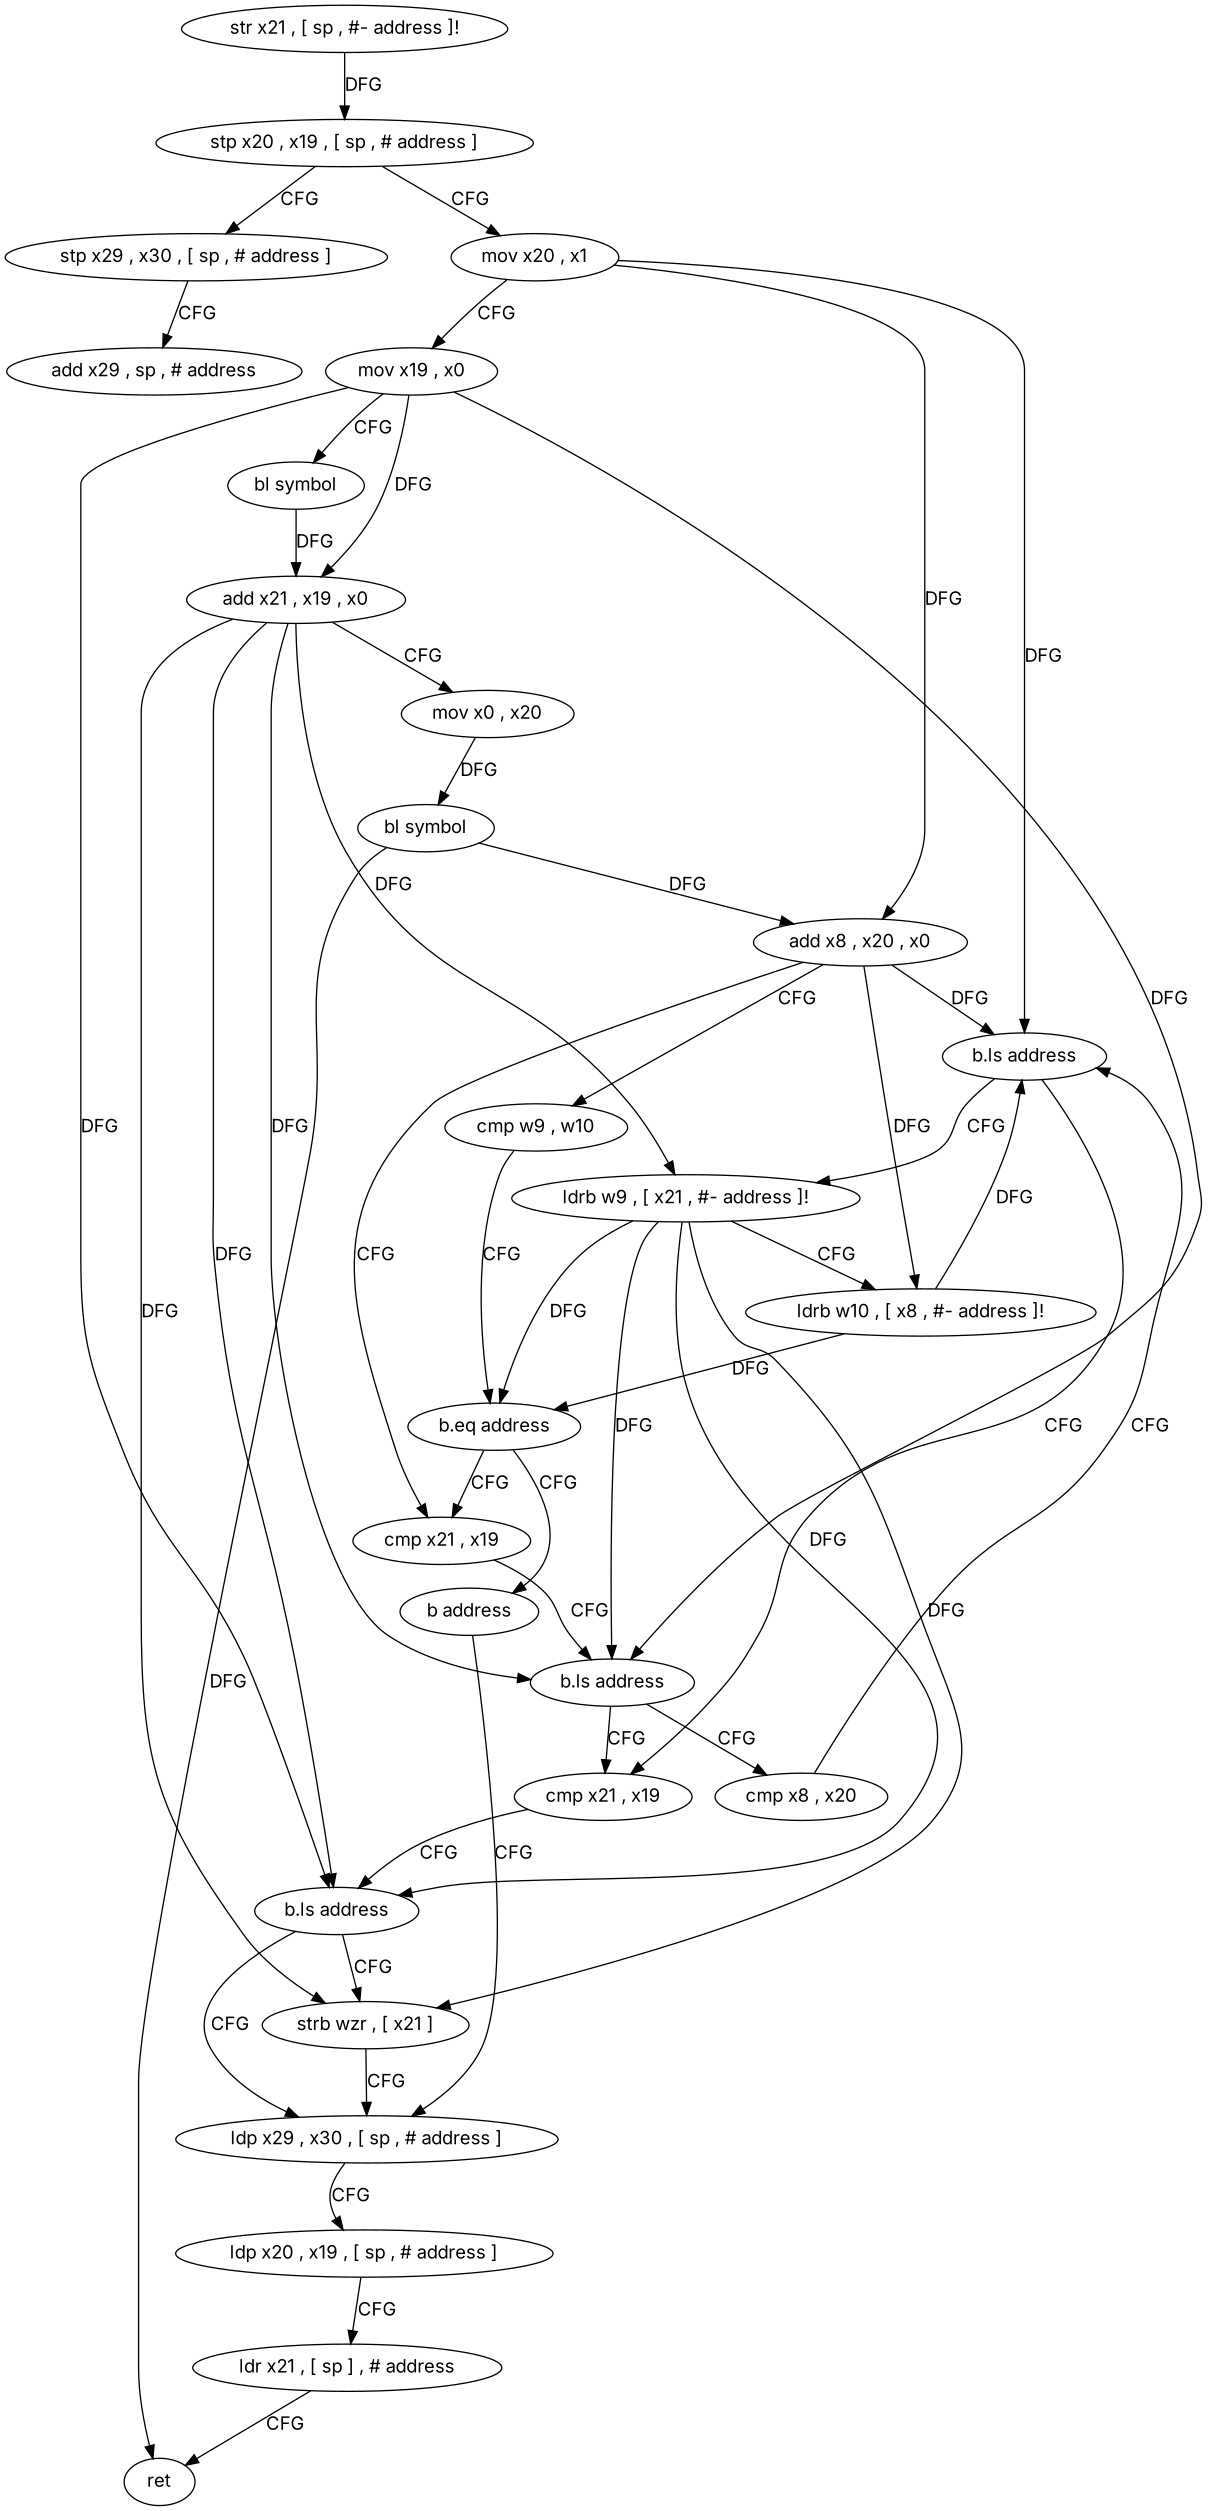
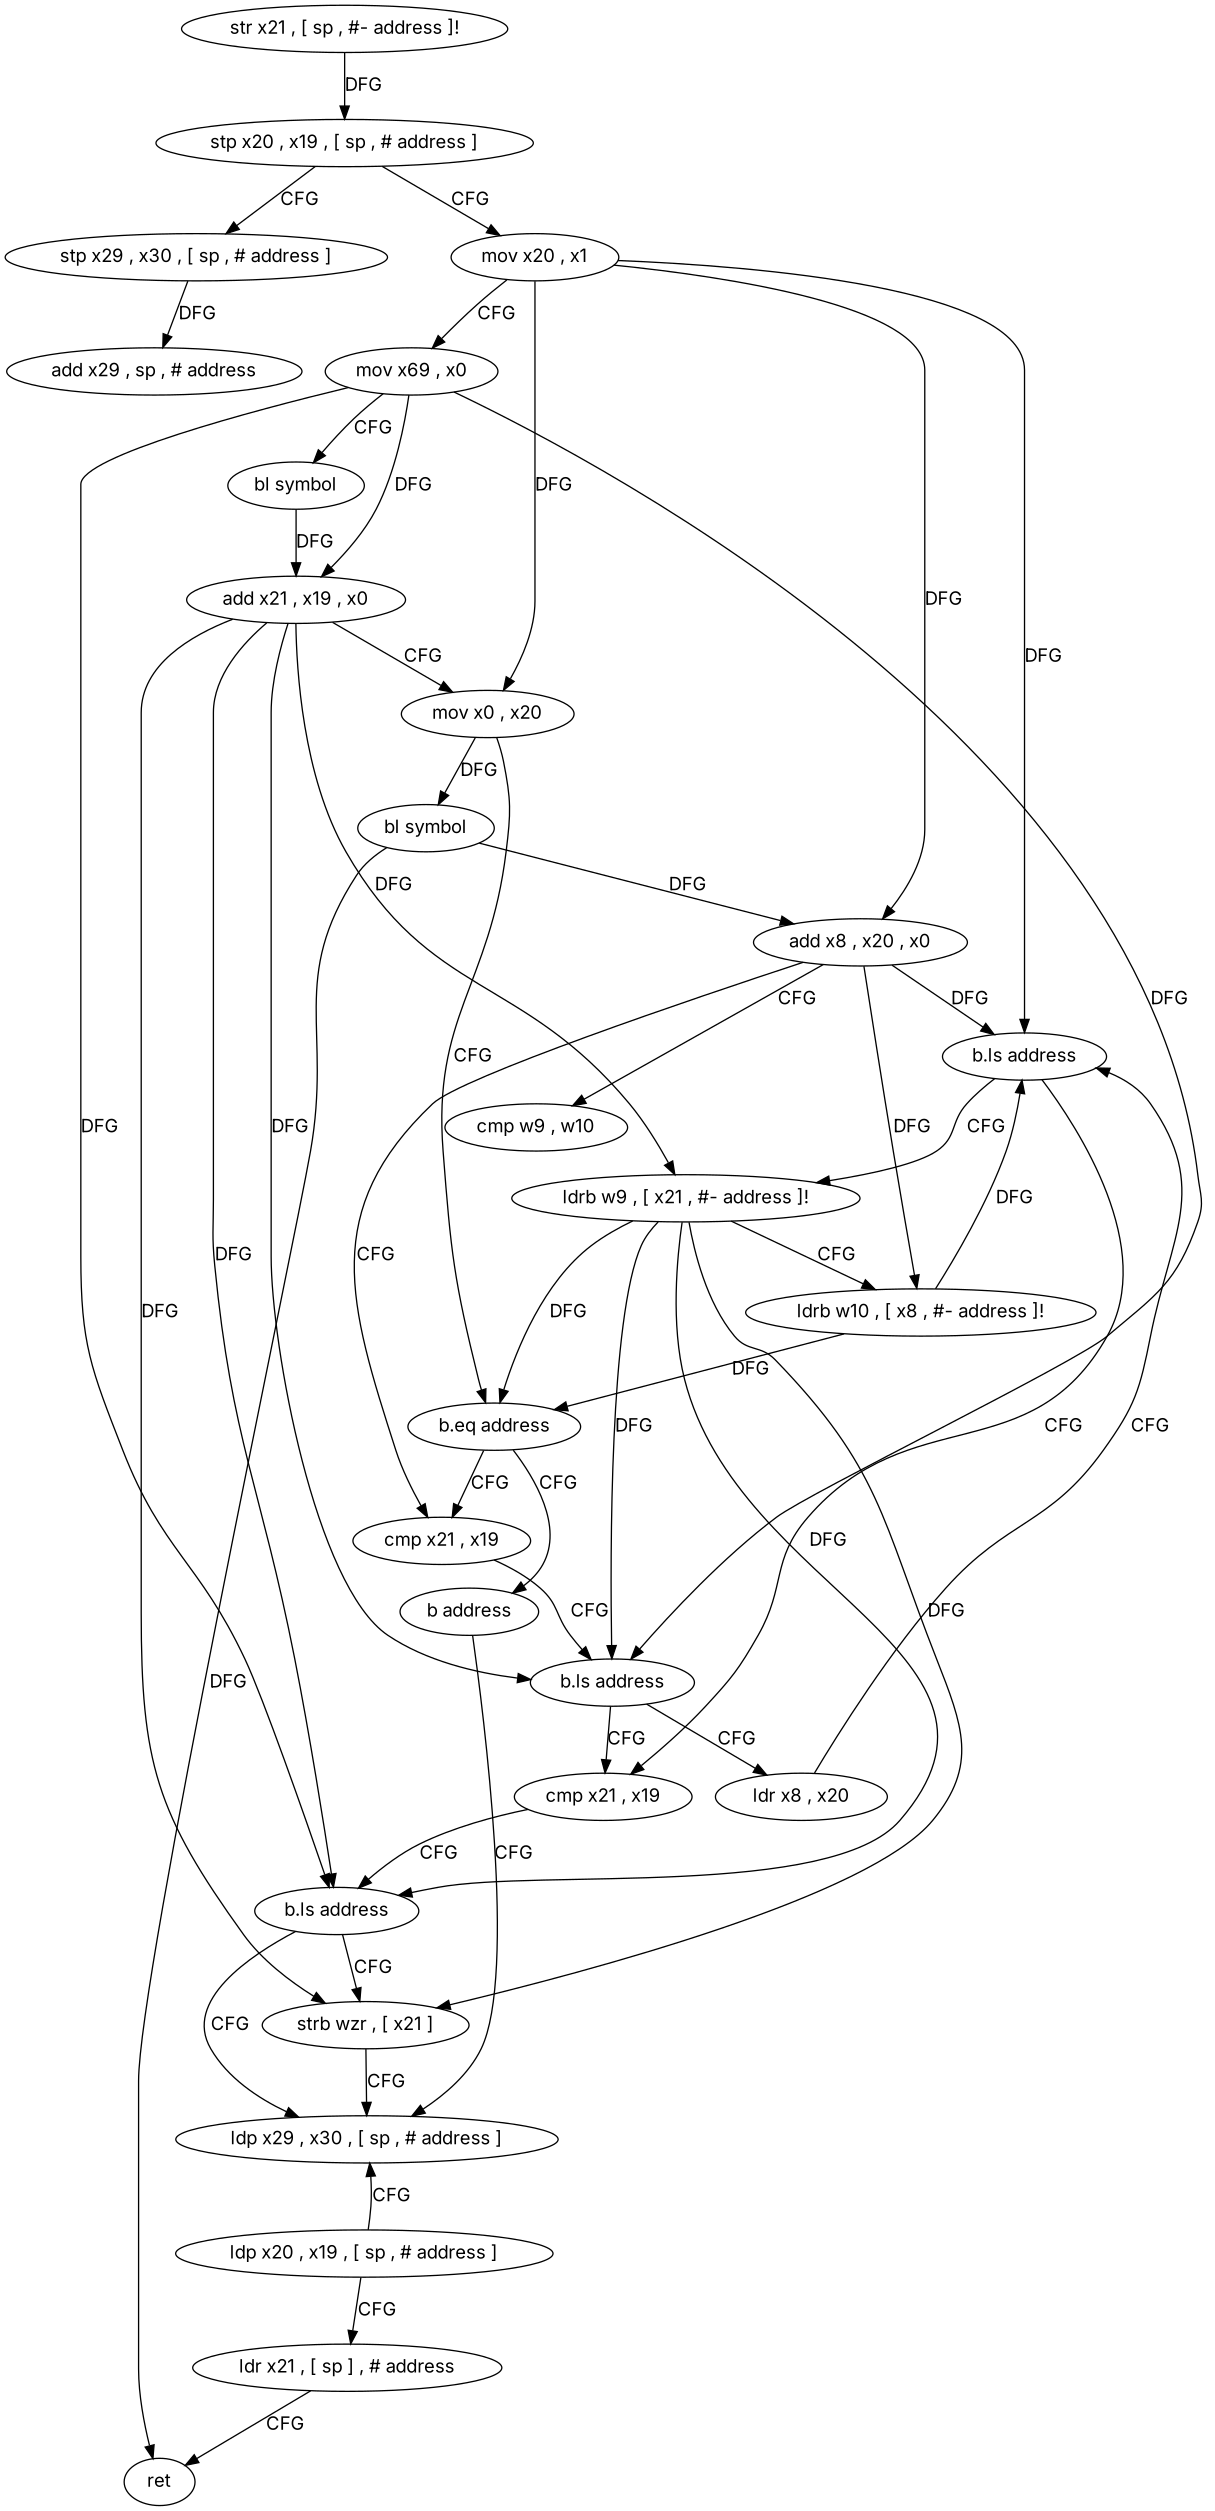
edge "stp x29 , x30 , [ sp , # address ]" -> "add x29 , sp , # address": label "CFG" -> "DFG"
node "mov x19 , x0": label "mov x19 , x0" -> "mov x69 , x0"
edge "mov x20 , x1" -> "mov x0 , x20": added, label "DFG"
edge "cmp w9 , w10" -> "b.eq address": now "mov x0 , x20" -> "b.eq address"
node "cmp x8 , x20": label "cmp x8 , x20" -> "ldr x8 , x20"
edge "ldp x29 , x30 , [ sp , # address ]" -> "ldp x20 , x19 , [ sp , # address ]": reversed
